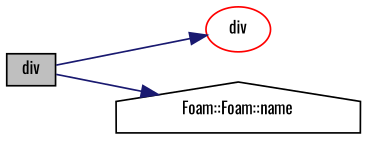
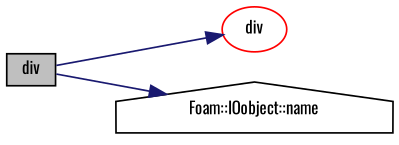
node "Foam::Foam::name": label "Foam::Foam::name" -> "Foam::IOobject::name"
